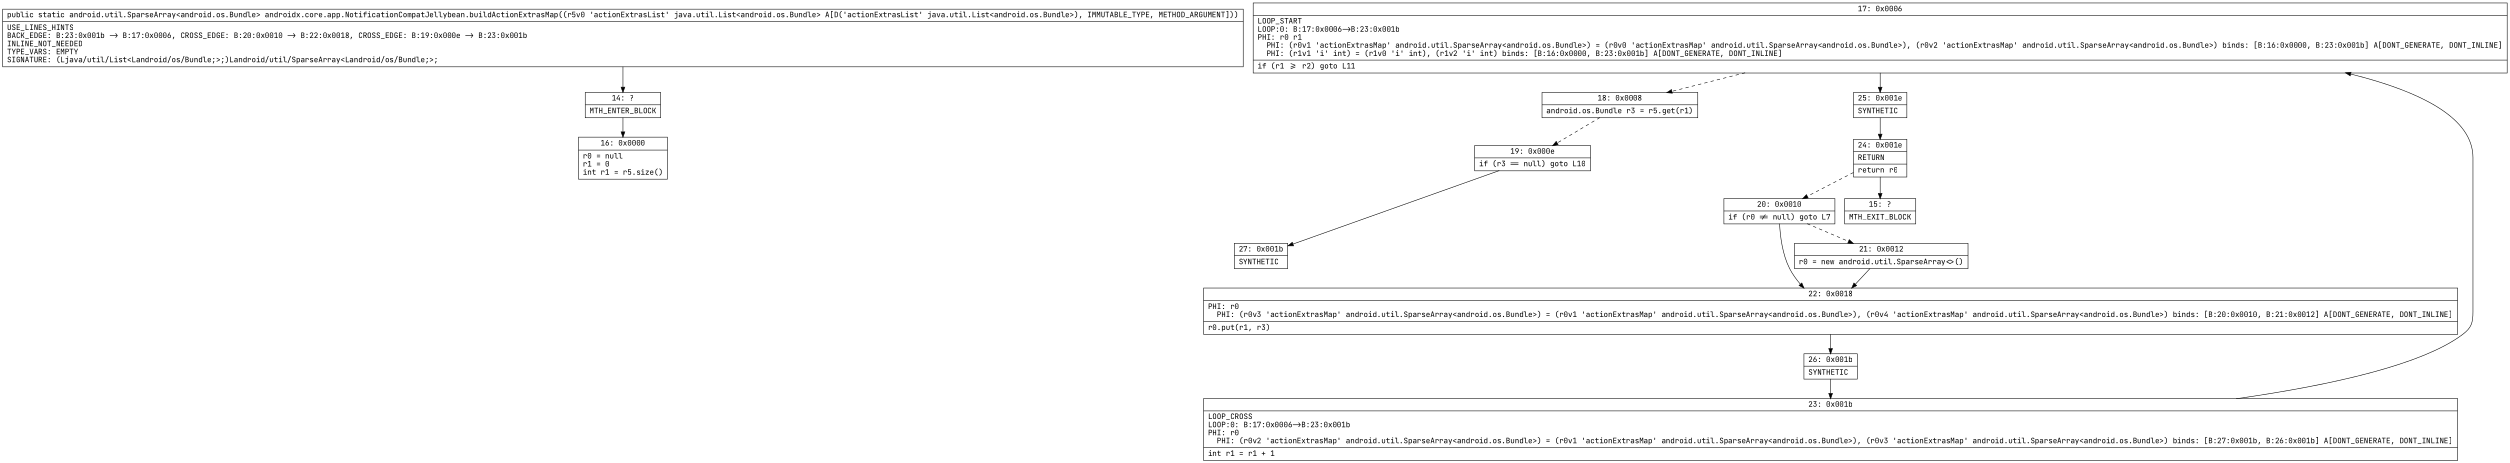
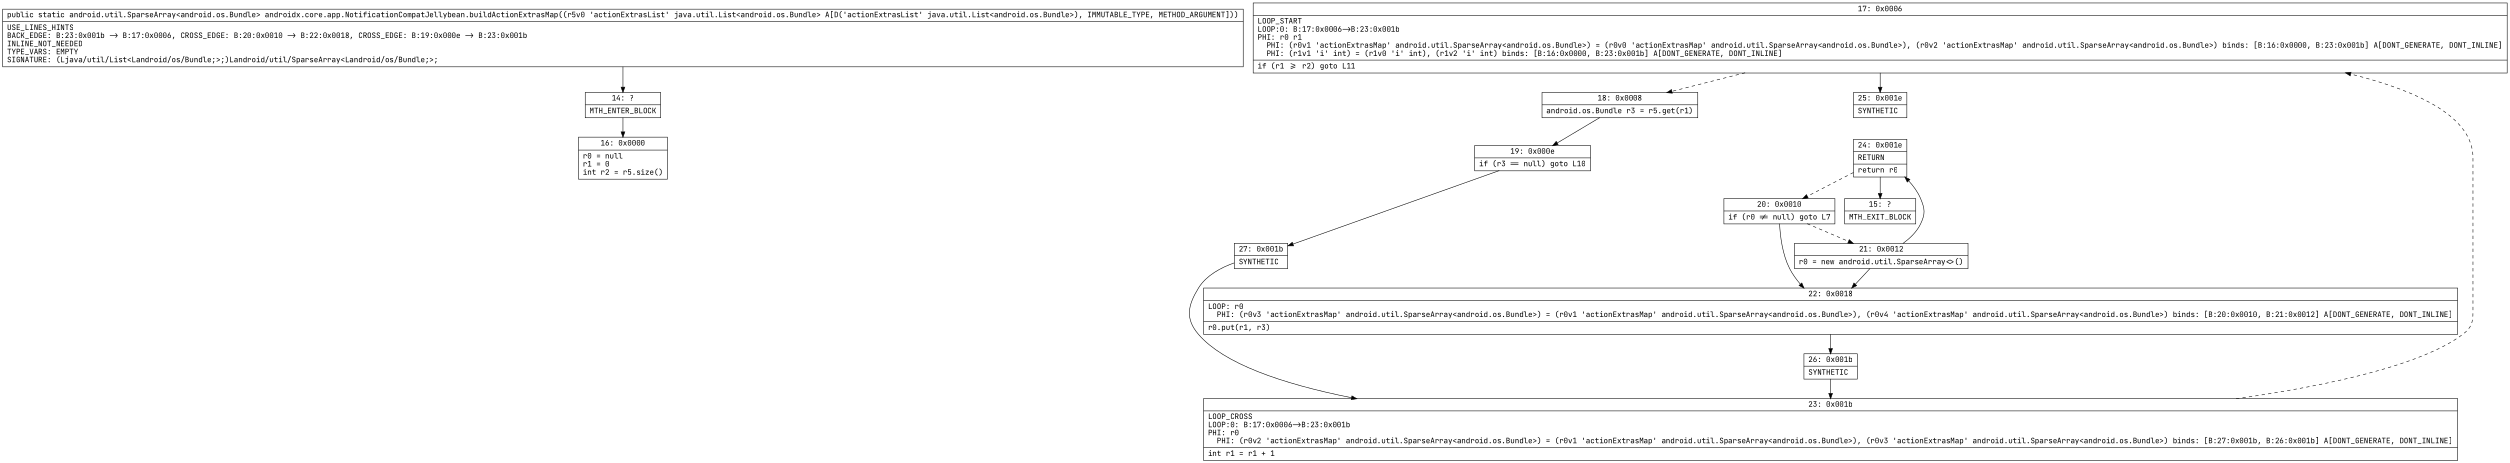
edge "25: 0x001e" -> "24: 0x001e": now "21: 0x0012" -> "24: 0x001e"
edge "18: 0x0008" -> "19: 0x000e": style dashed -> solid
node "16: 0x0000": text "int r1 = r5.size()" -> "int r2 = r5.size()"
edge "23: 0x001b" -> "17: 0x0006": style solid -> dashed
node "22: 0x0018": text "PHI: r0" -> "LOOP: r0"
edge "27: 0x001b" -> "23: 0x001b": added
